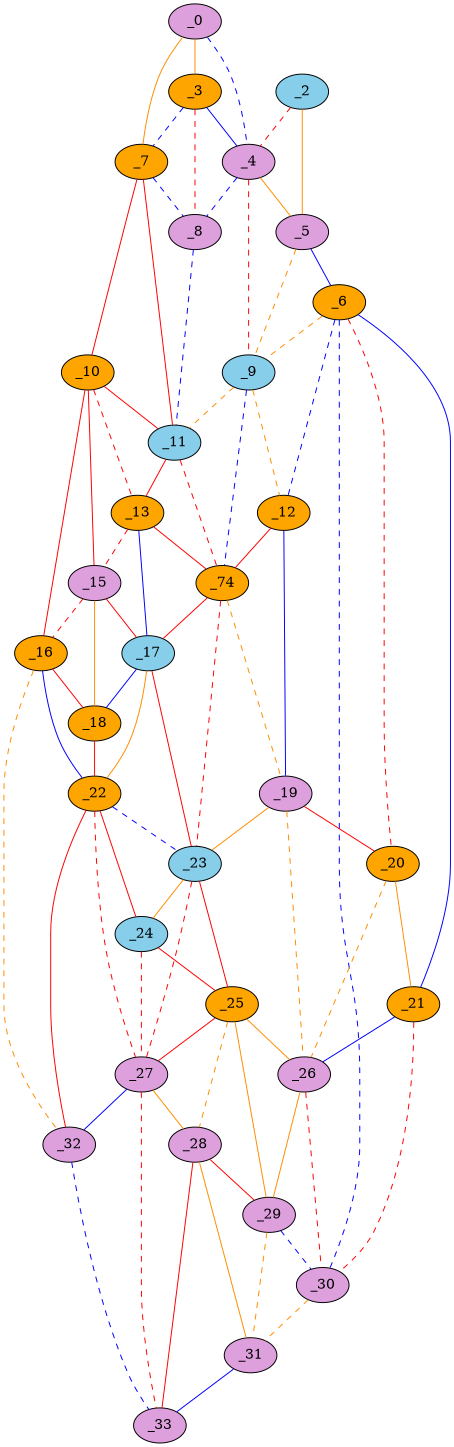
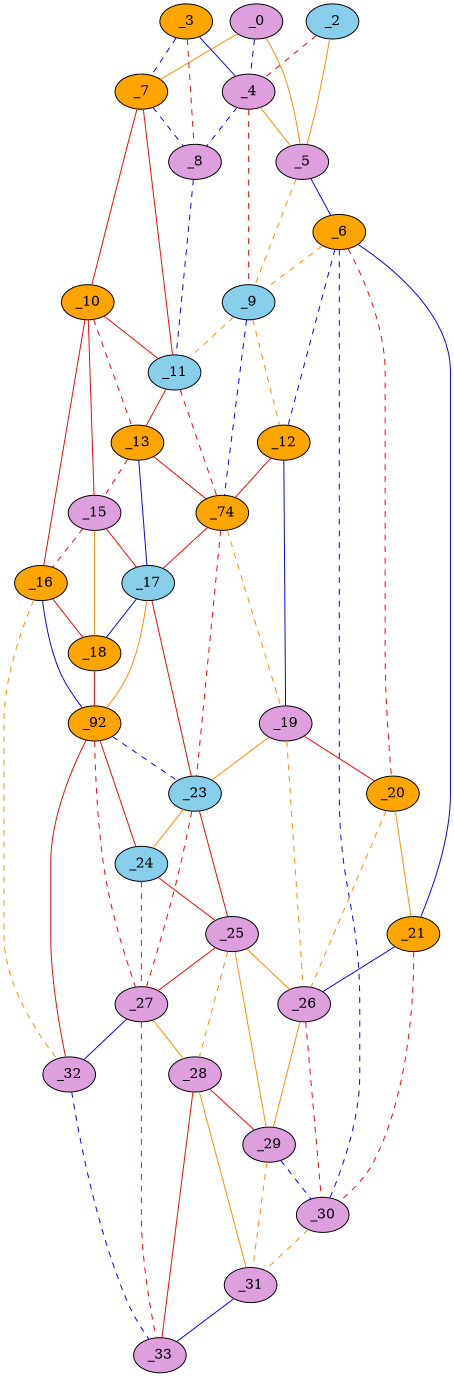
edge "_0" -- "_3": now "_0" -- "_5"
node "_22": label "_22" -> "_92"
node "_25": fillcolor orange -> plum
